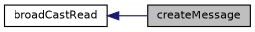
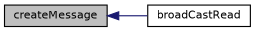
edge "createMessage" -> "broadCastRead": reversed
